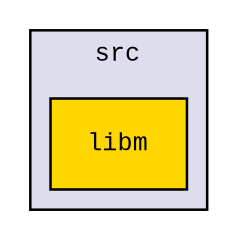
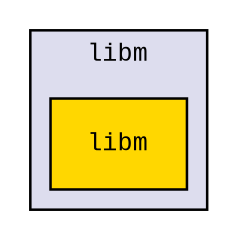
cluster "src": label "src" -> "libm"
